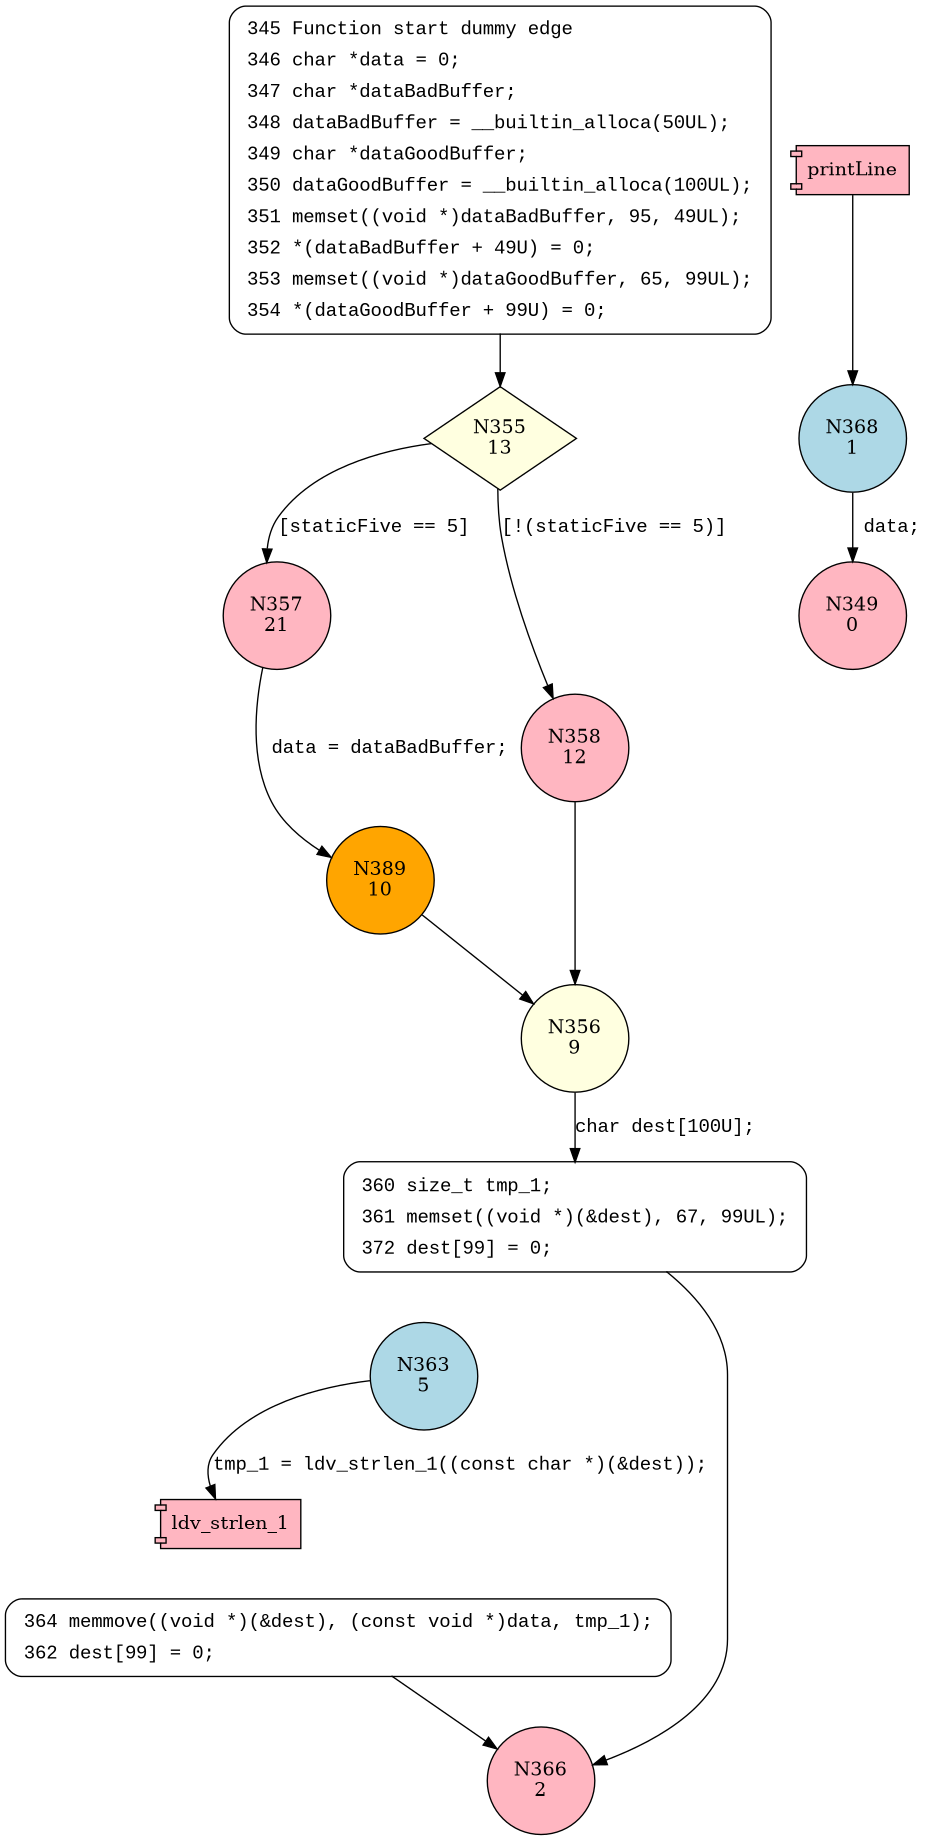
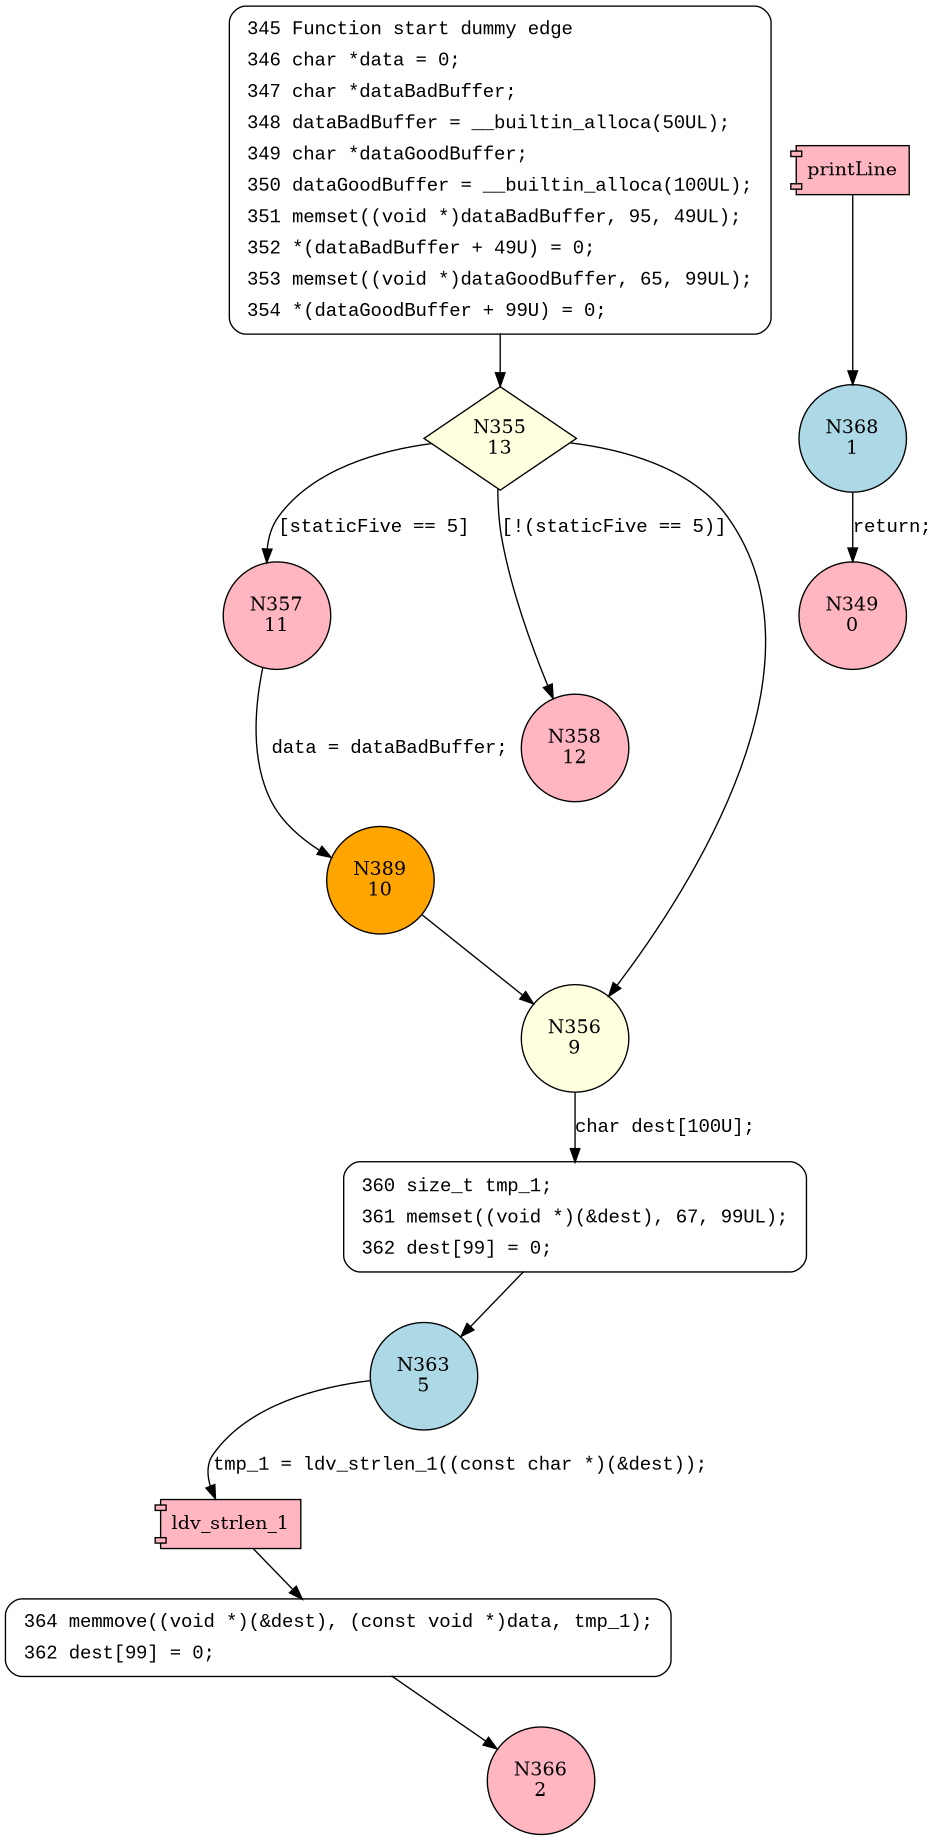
edge "N368 1" -> "N349 0": label "data;" -> "return;"
node "N357 21": label "N357 21" -> "N357 11"
edge "N358 12" -> "N356 9": now "N355 13" -> "N356 9"
node "360": text "372" -> "362"
edge "360" -> "N366 2": now "360" -> "N363 5"
edge "ldv_strlen_1" -> "364": added
